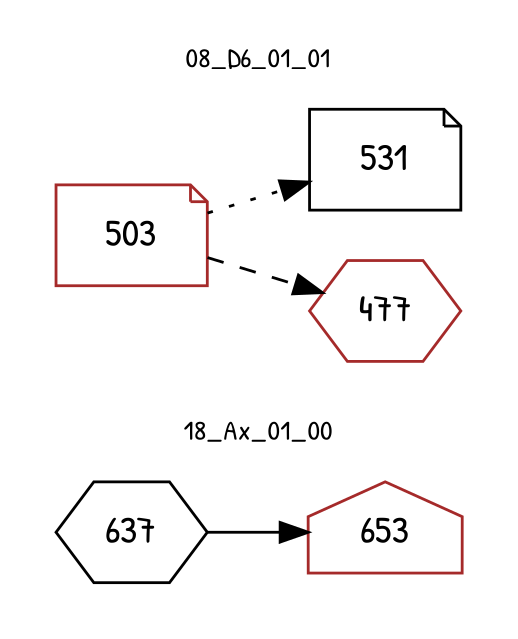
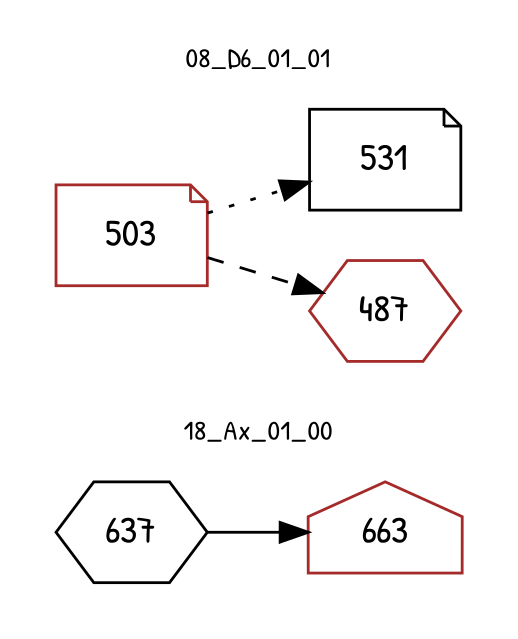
node "477": label "477" -> "487"
node "653": label "653" -> "663"
